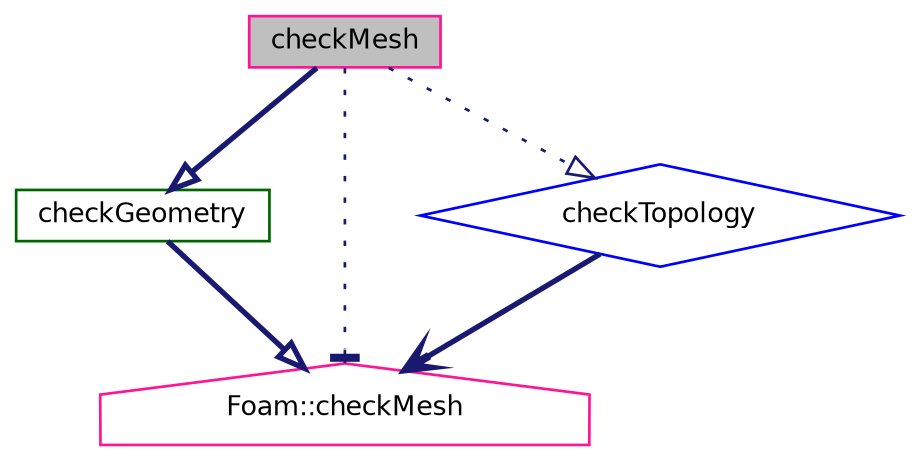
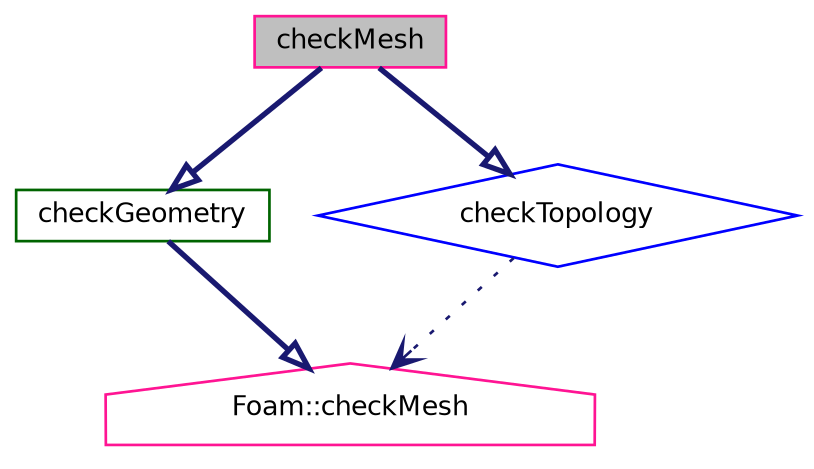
edge "checkMesh" -> "checkTopology": style dotted -> bold
edge "checkMesh" -> "Foam::checkMesh": removed
edge "checkTopology" -> "Foam::checkMesh": style bold -> dotted
